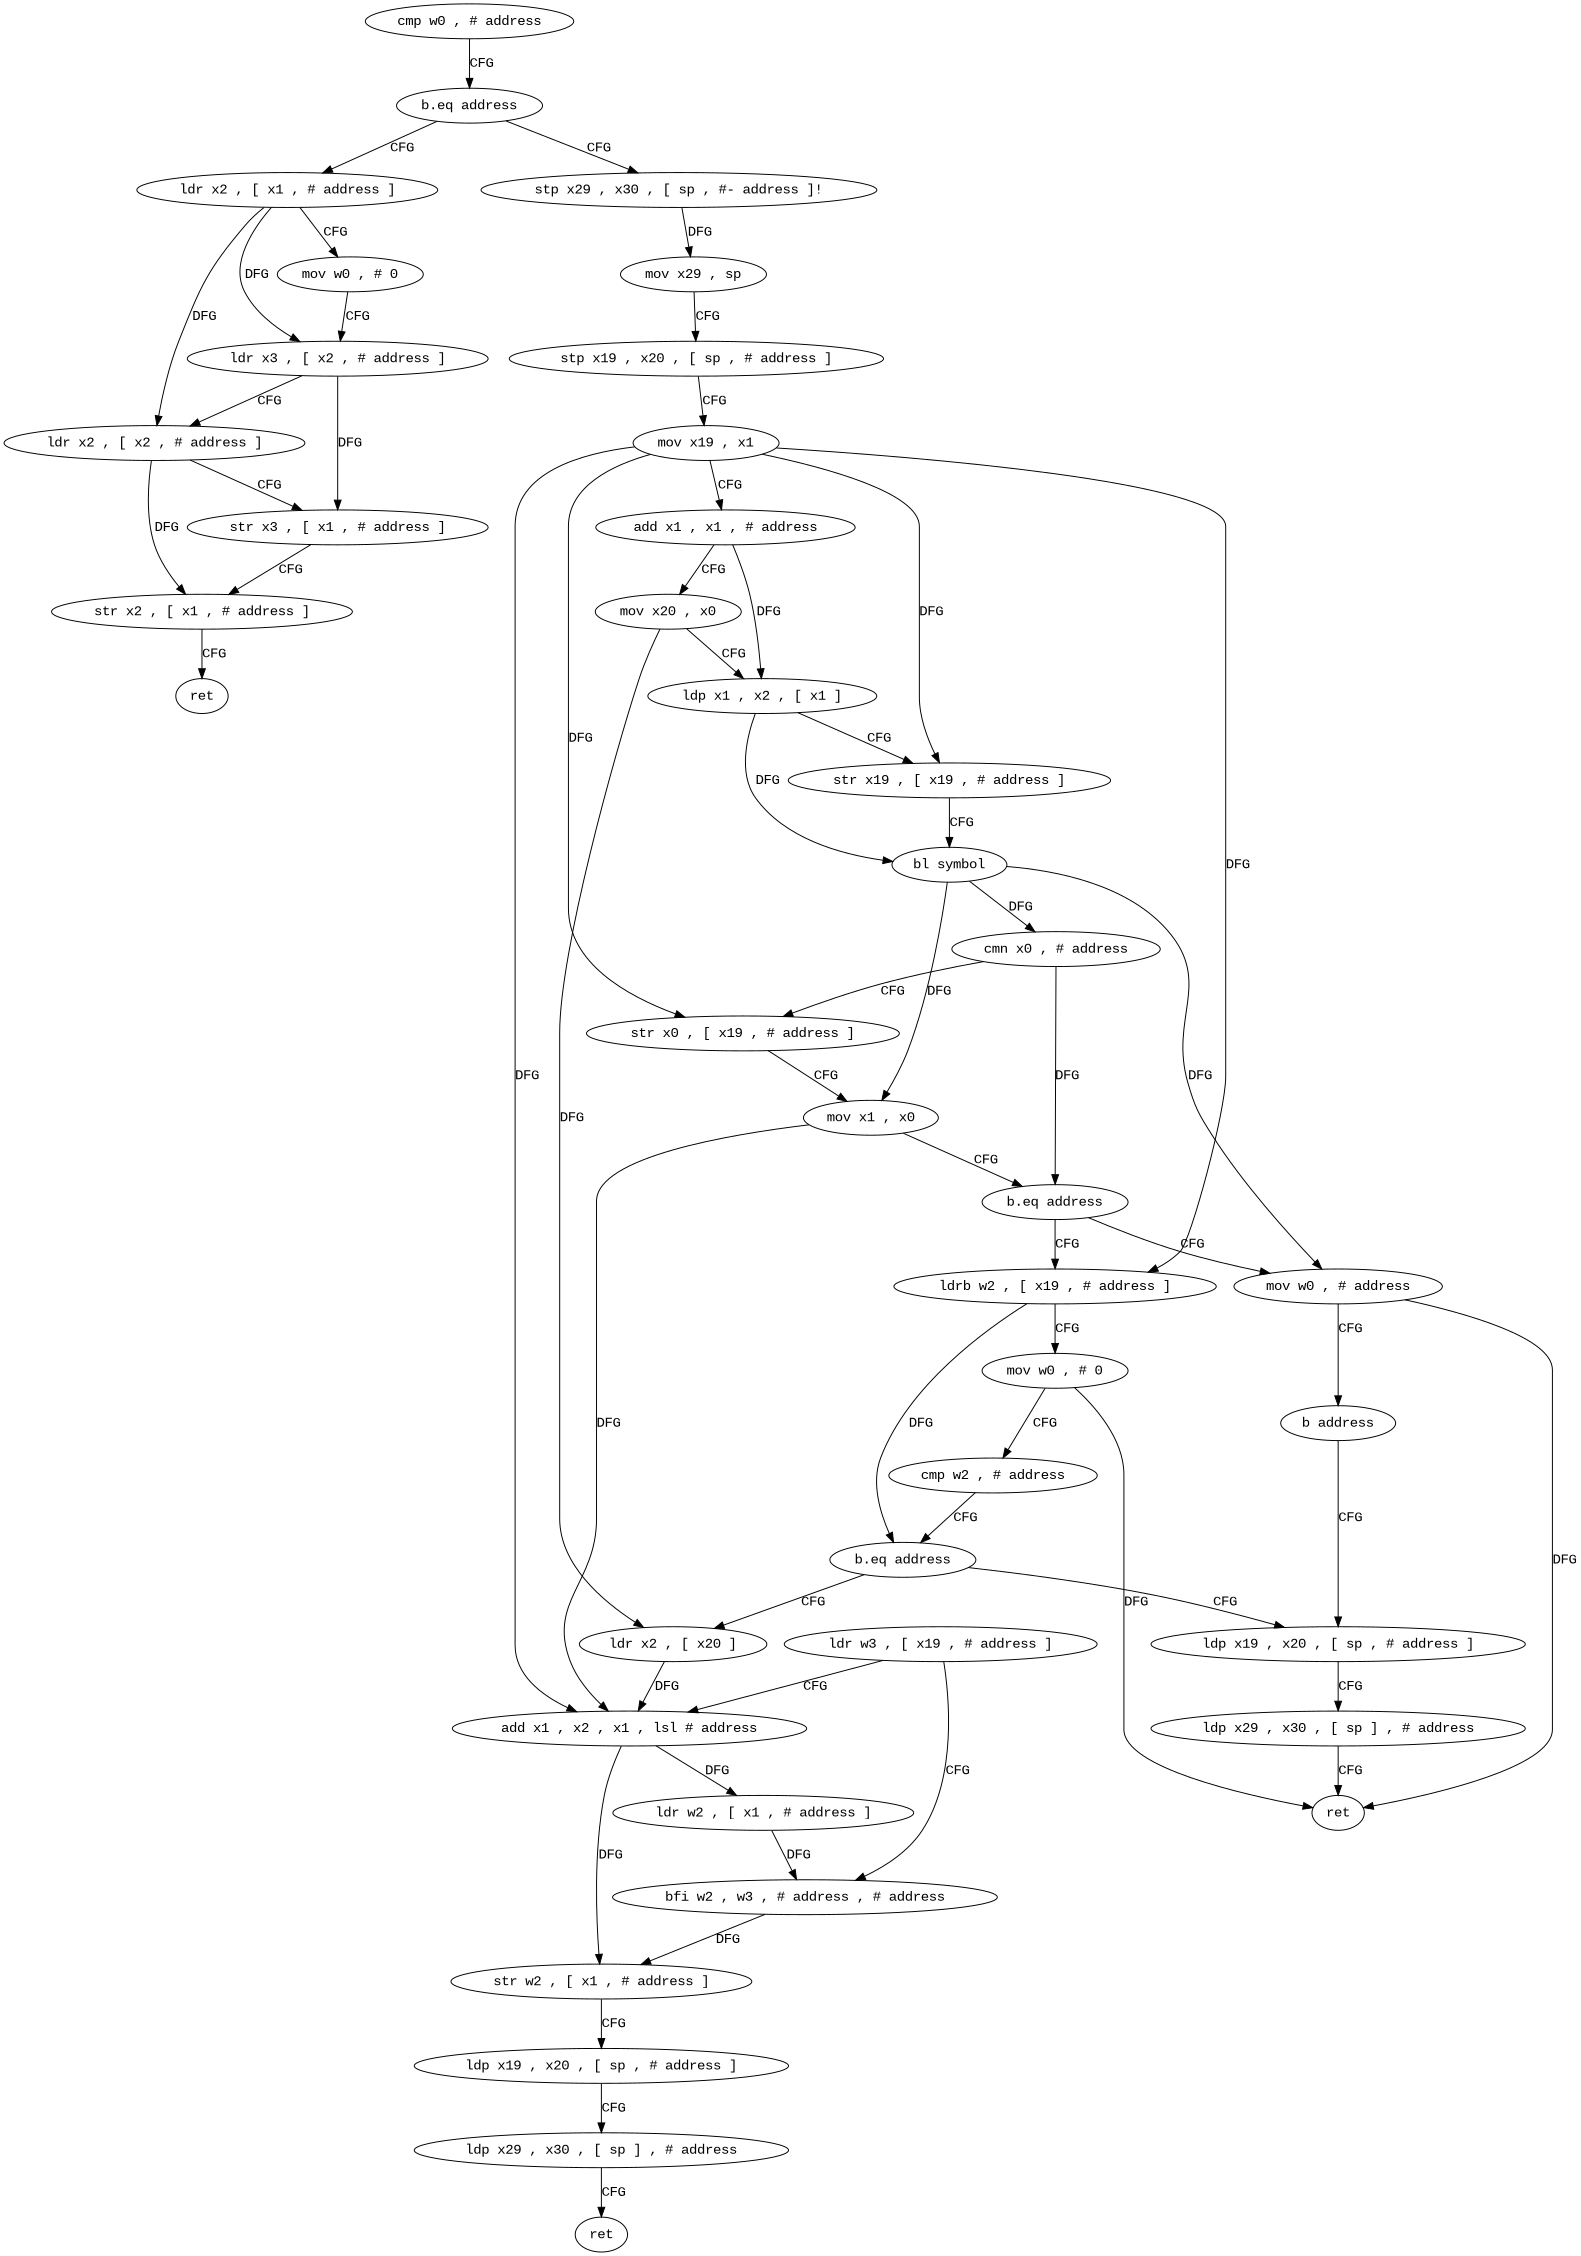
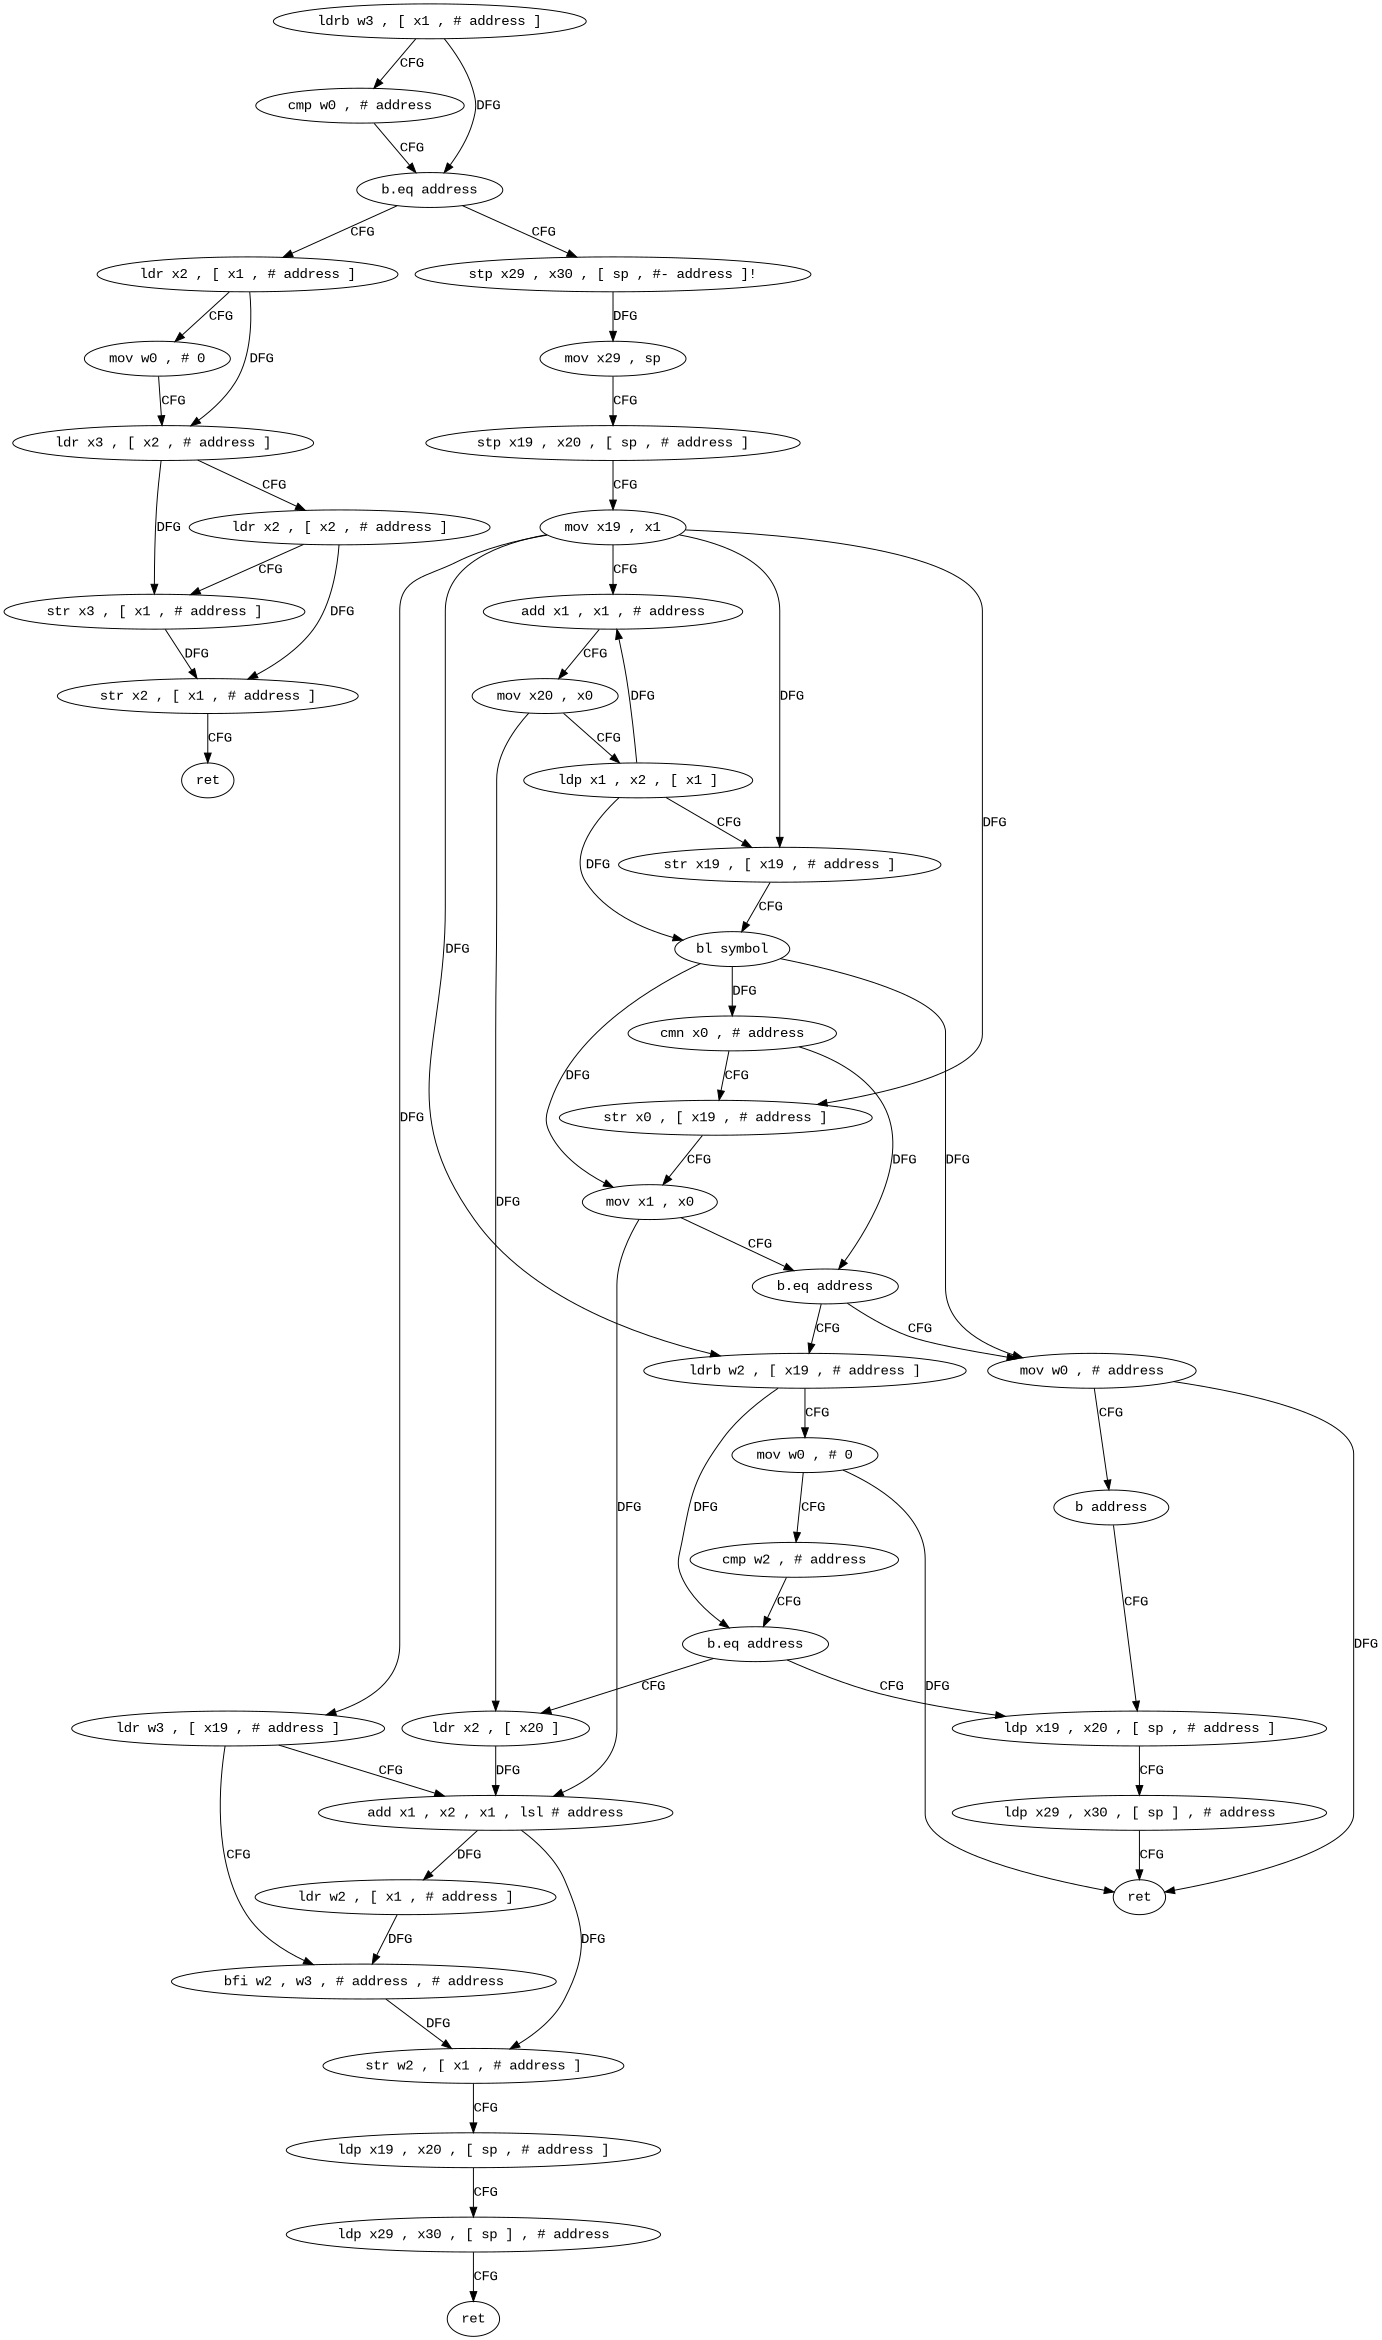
node "ldrb w3 , [ x1 , # address ]": added
edge "ldr x2 , [ x1 , # address ]" -> "ldr x2 , [ x2 , # address ]": removed, label "DFG"
edge "str x3 , [ x1 , # address ]" -> "str x2 , [ x1 , # address ]": label "CFG" -> "DFG"
edge "add x1 , x1 , # address" -> "ldp x1 , x2 , [ x1 ]": reversed
edge "mov x19 , x1" -> "add x1 , x2 , x1 , lsl # address": now "mov x19 , x1" -> "ldr w3 , [ x19 , # address ]"
